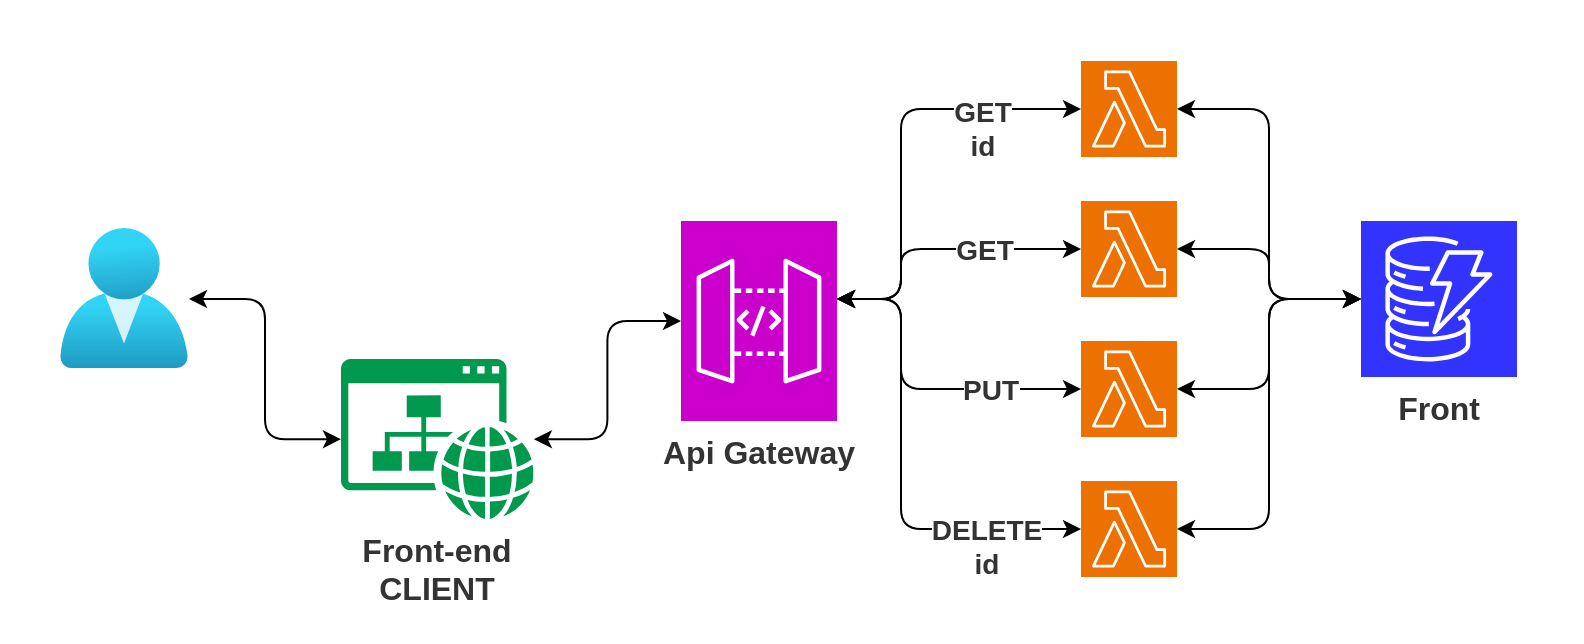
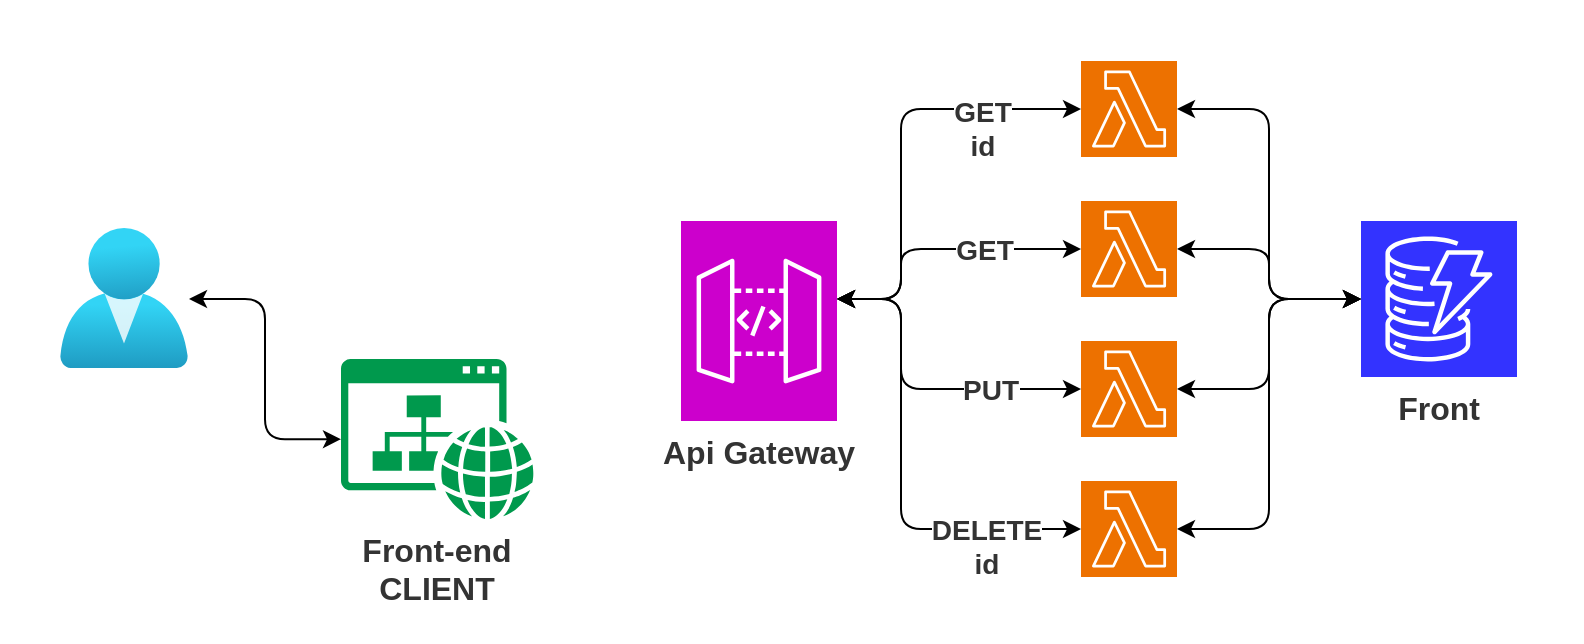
edge "Api Gateway" -- "Front-end CLIENT": removed
